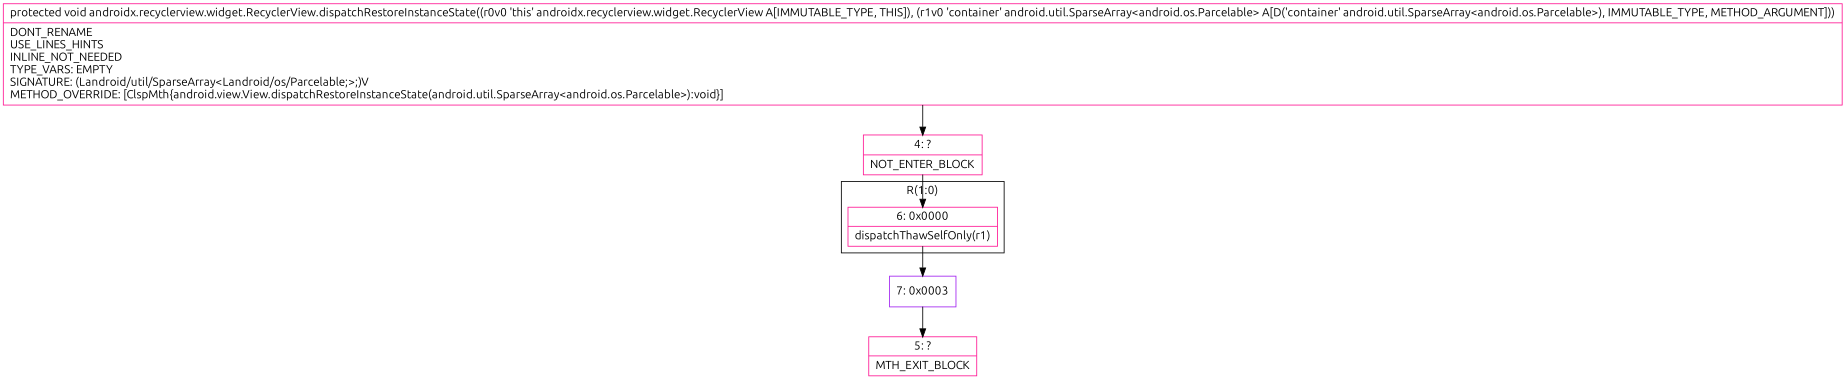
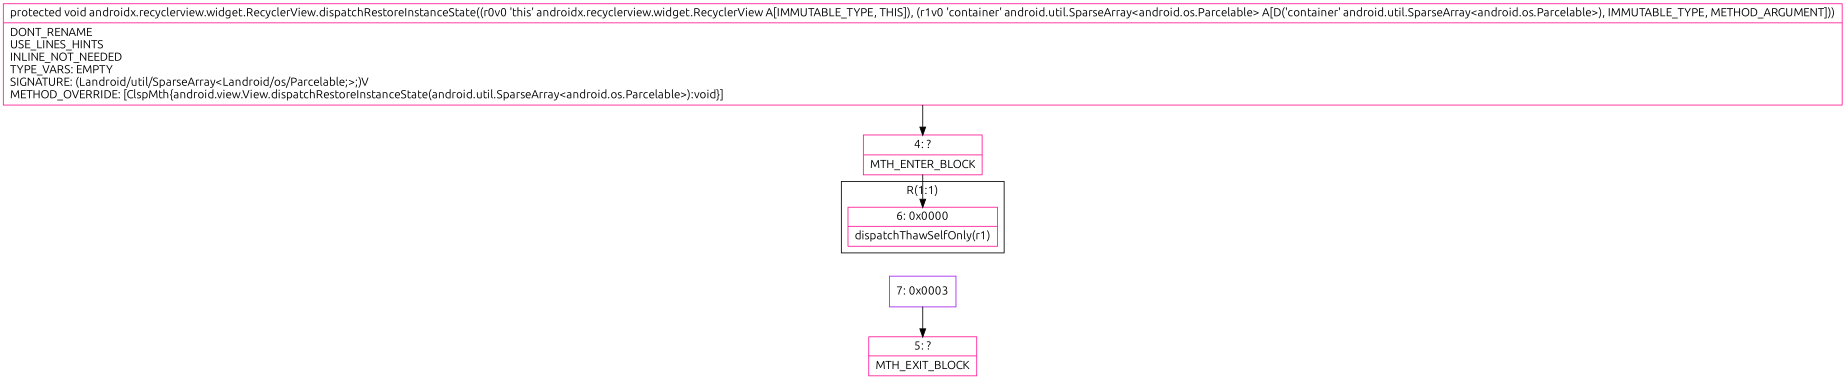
node "4: ?": text "NOT_ENTER_BLOCK" -> "MTH_ENTER_BLOCK"
cluster "R(1:0)": label "R(1:0)" -> "R(1:1)"
edge "6: 0x0000" -> "7: 0x0003": removed
